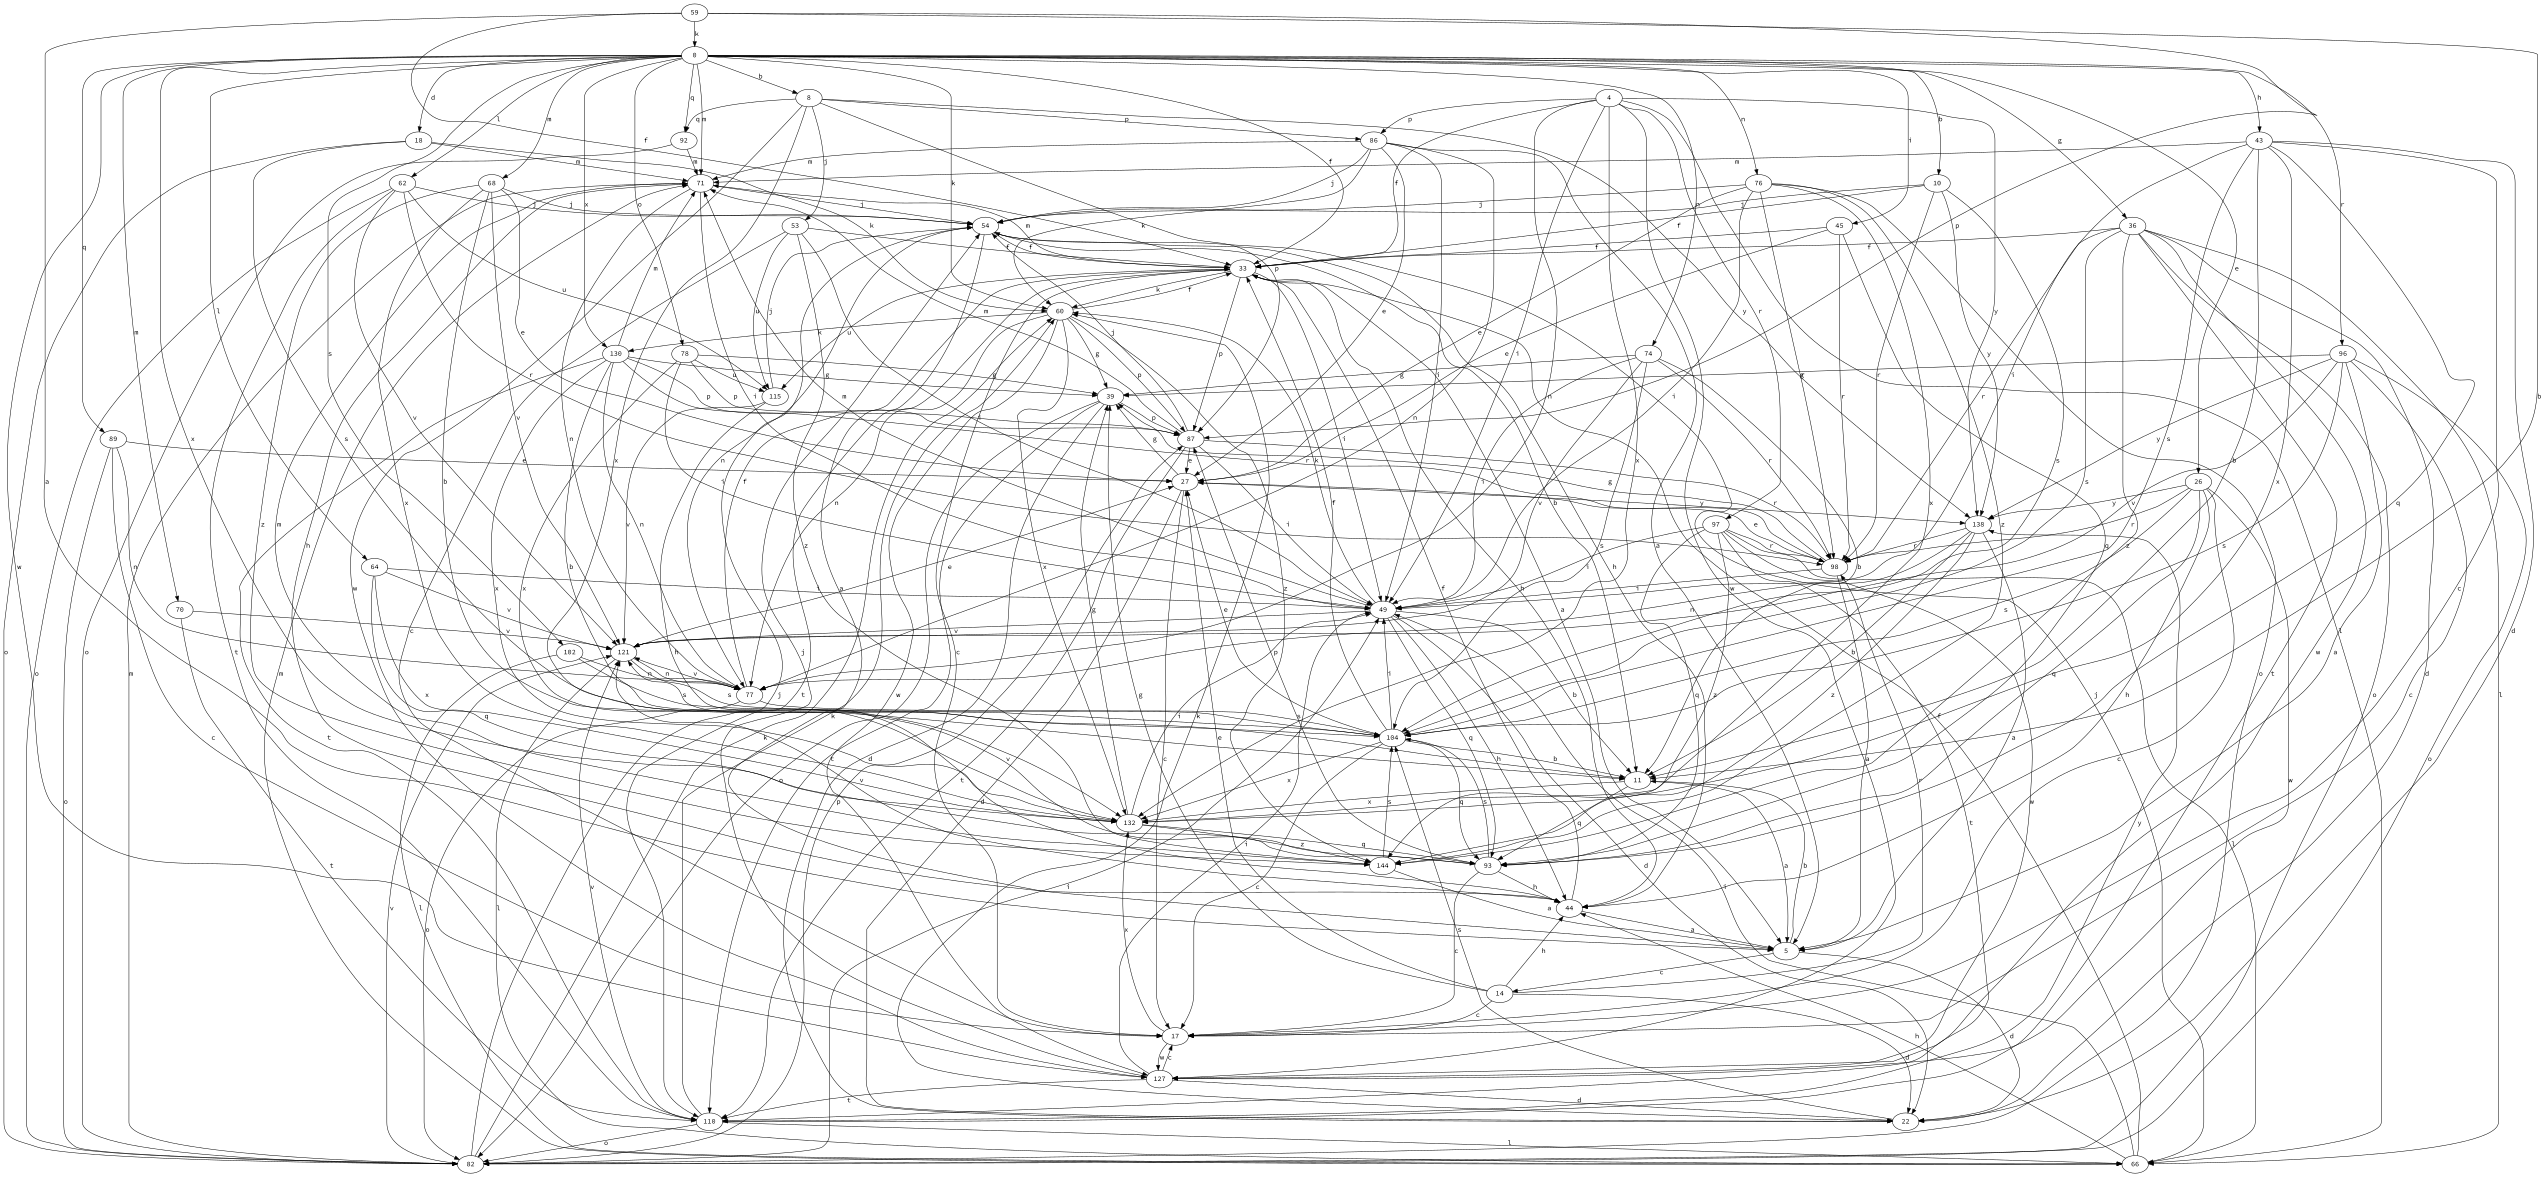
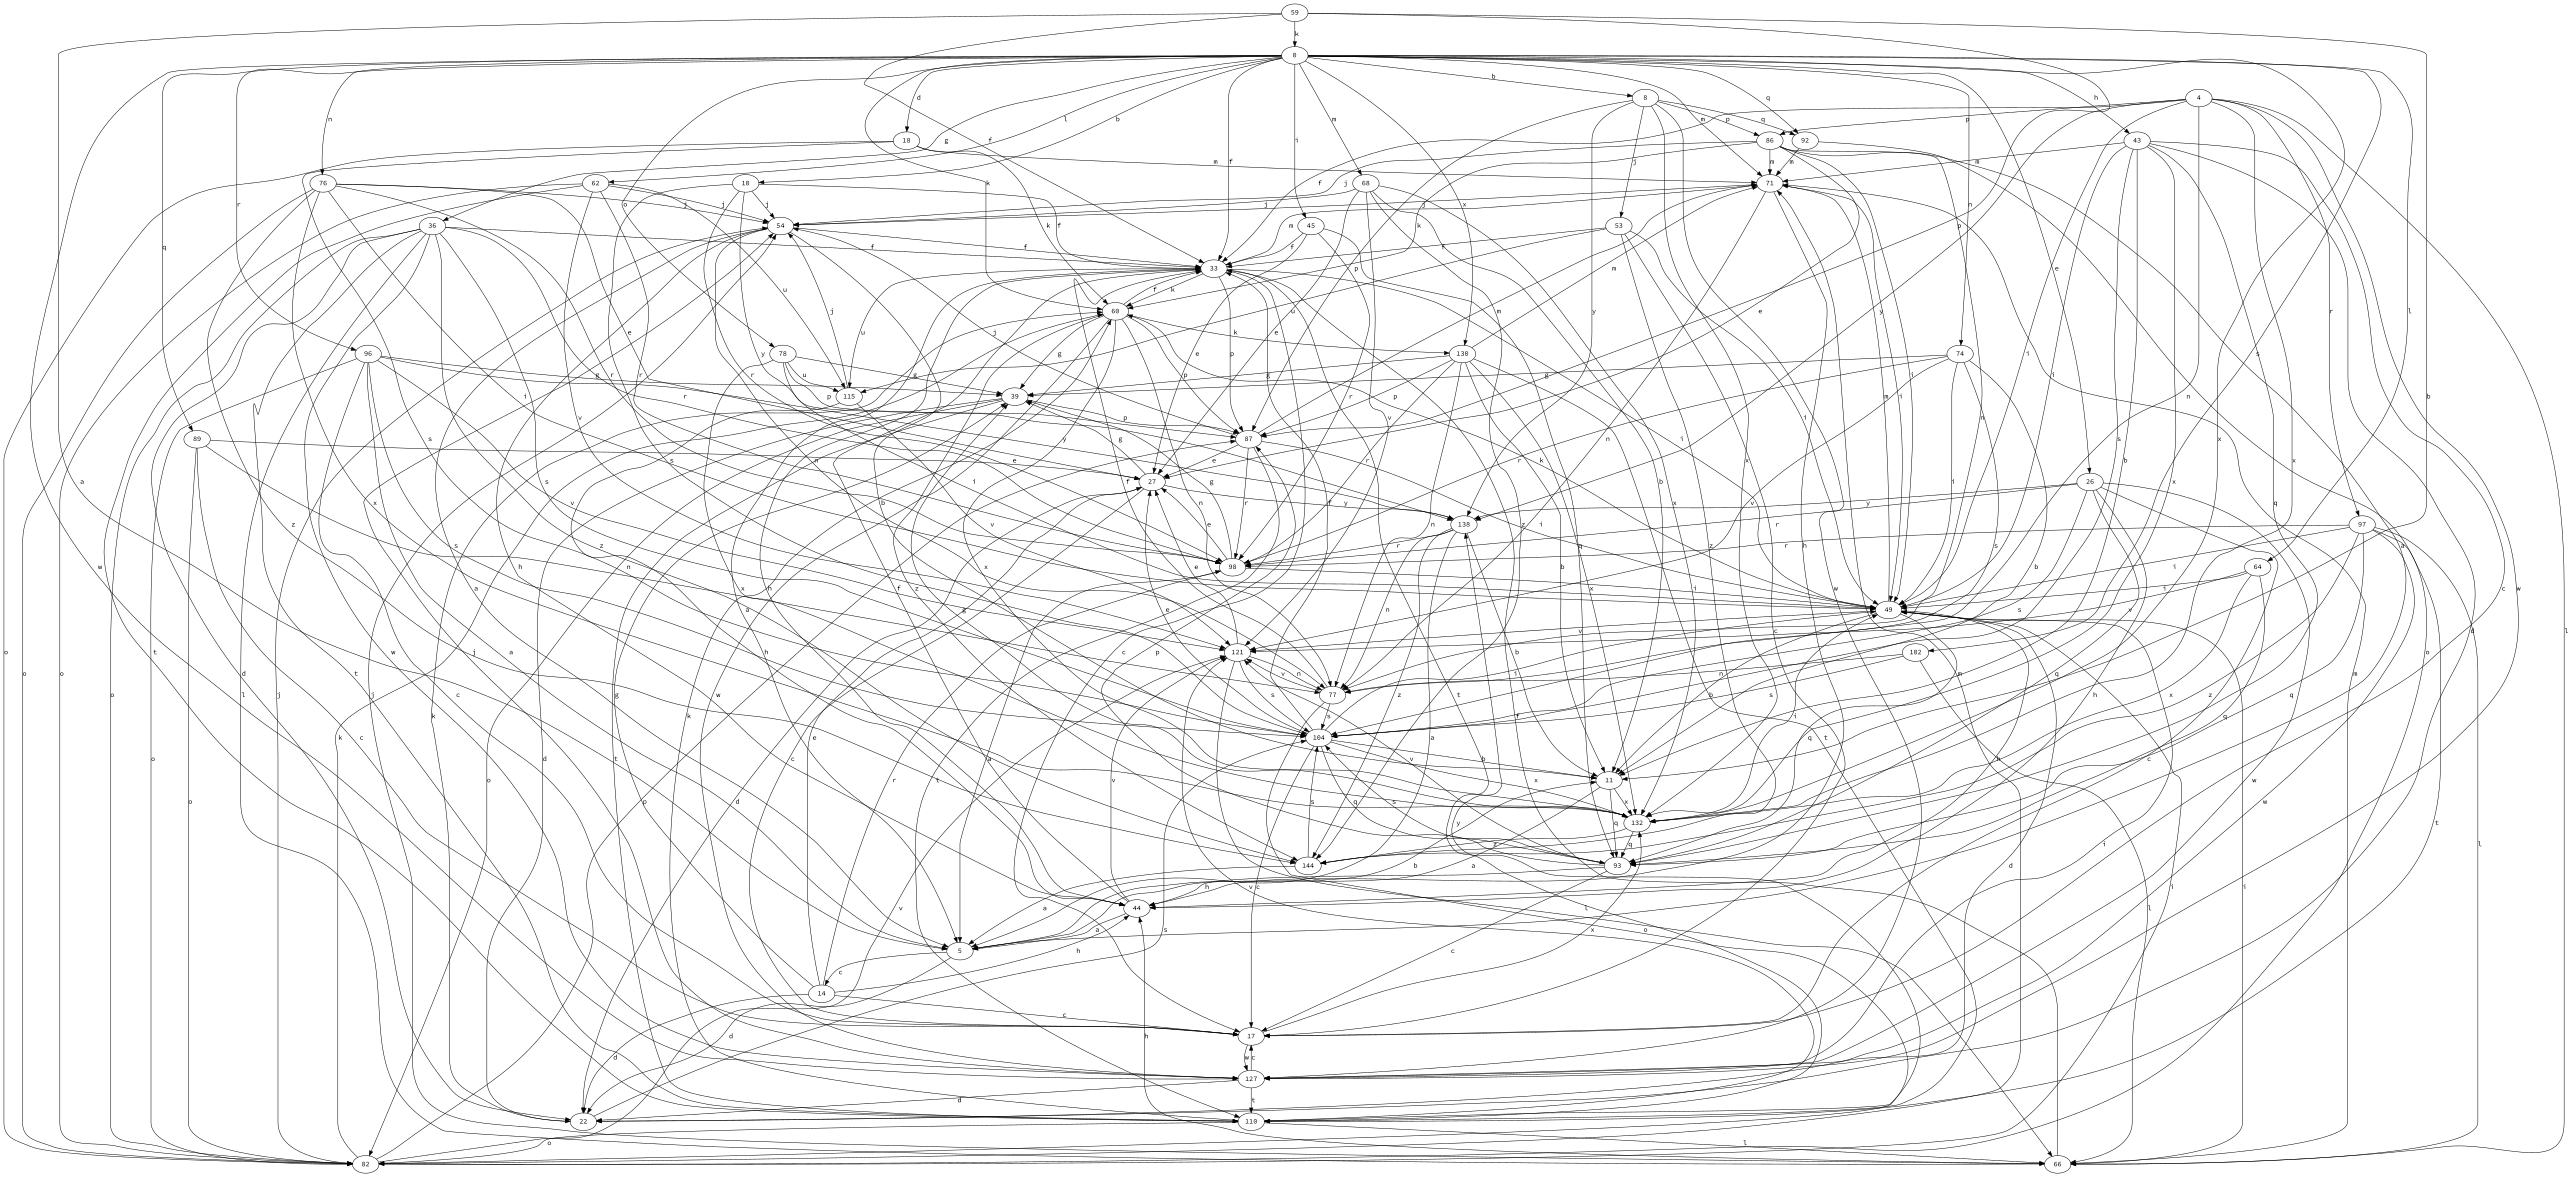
node "70": removed
edge "144" -> "71": removed, label "m"
